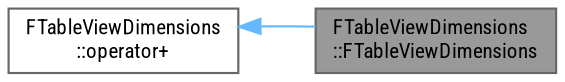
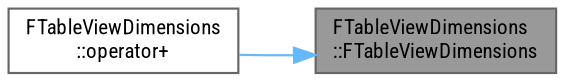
edge "FTableViewDimensions ::FTableViewDimensions" -> "FTableViewDimensions ::operator+": reversed
